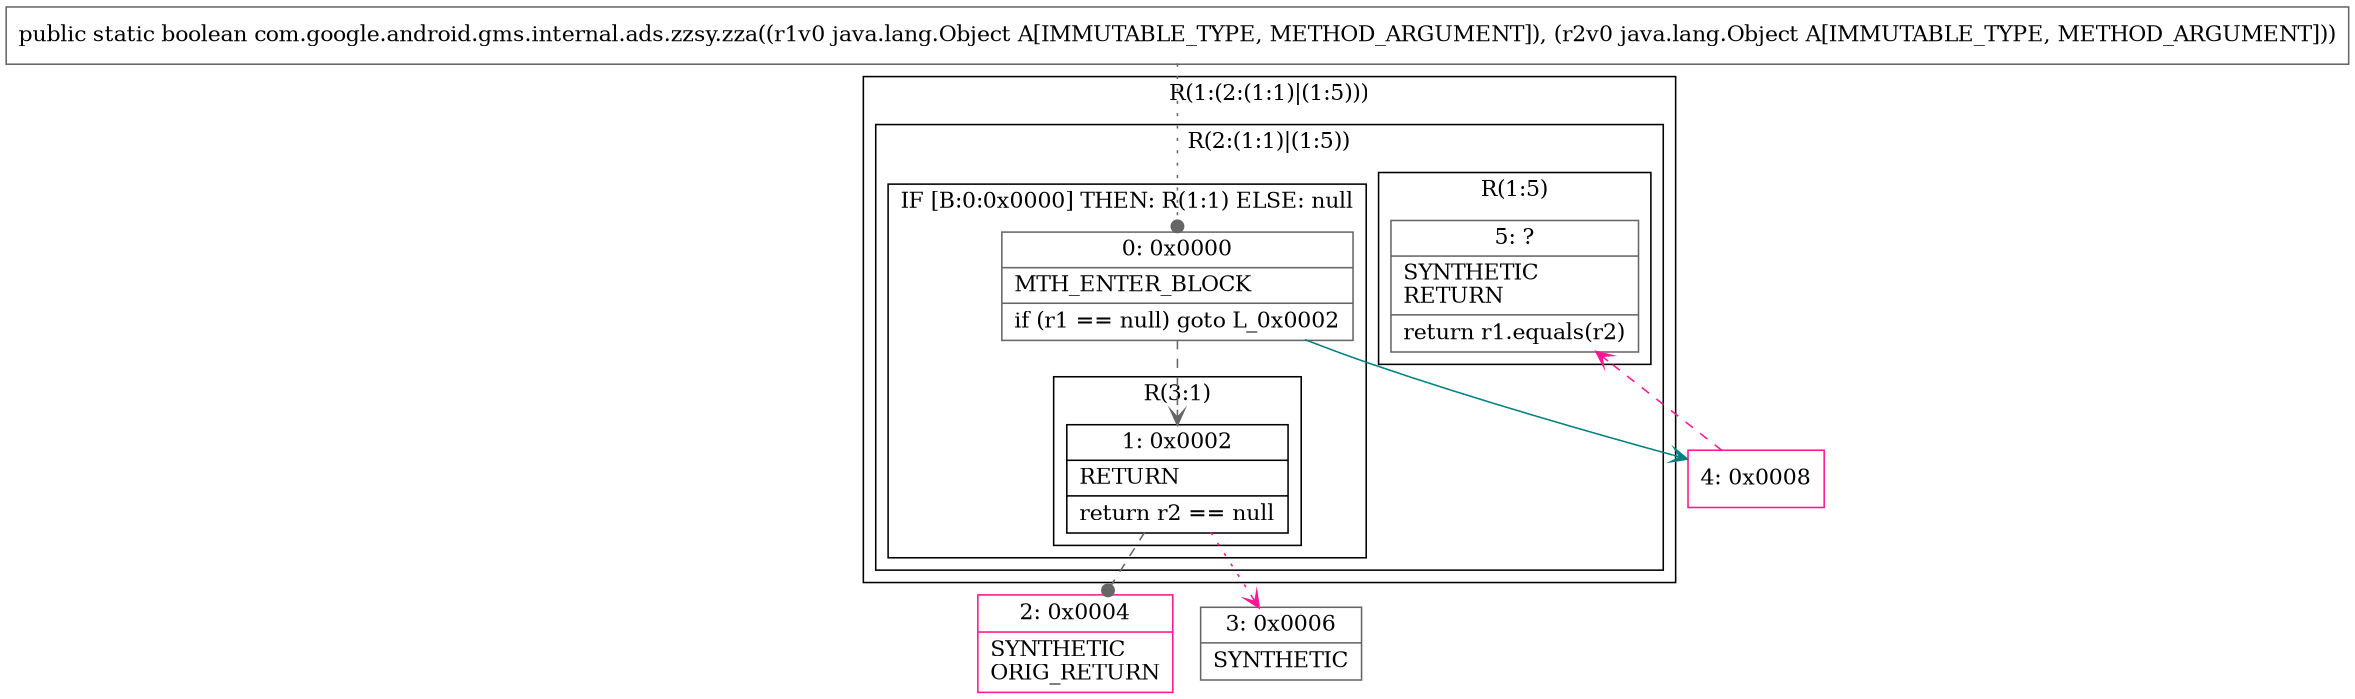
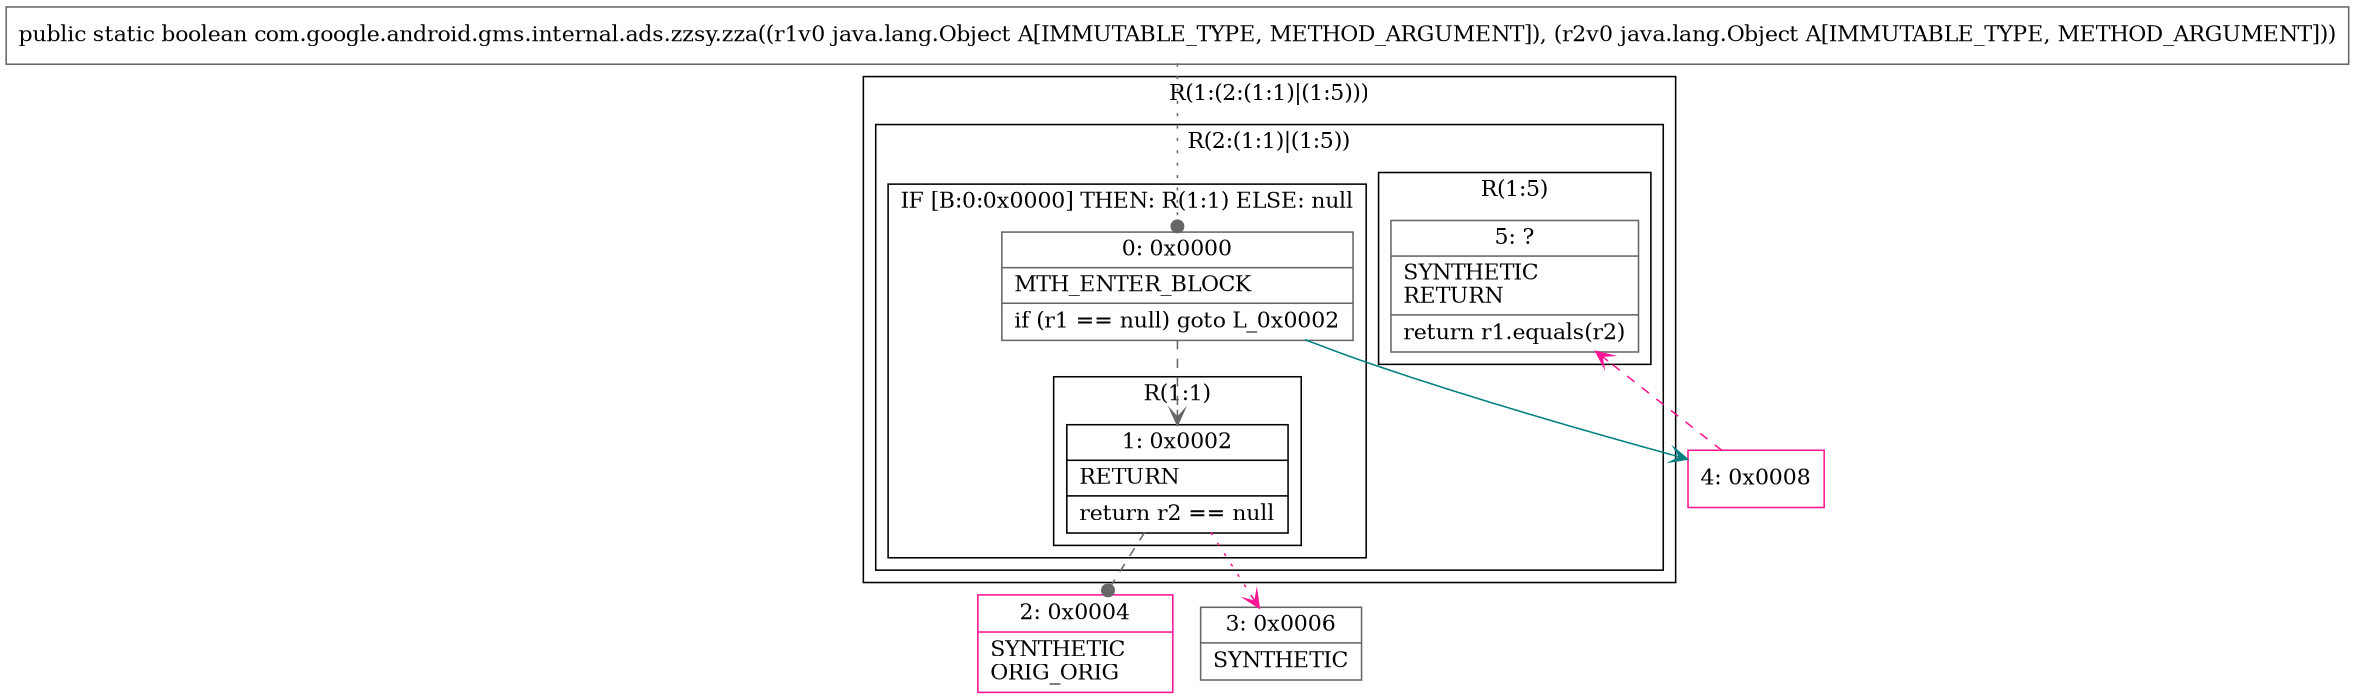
cluster "R(3:1)": label "R(3:1)" -> "R(1:1)"
node "2: 0x0004": text "ORIG_RETURN" -> "ORIG_ORIG"
